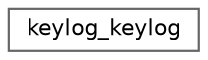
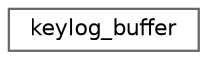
node "keylog_keylog": label "keylog_keylog" -> "keylog_buffer"
